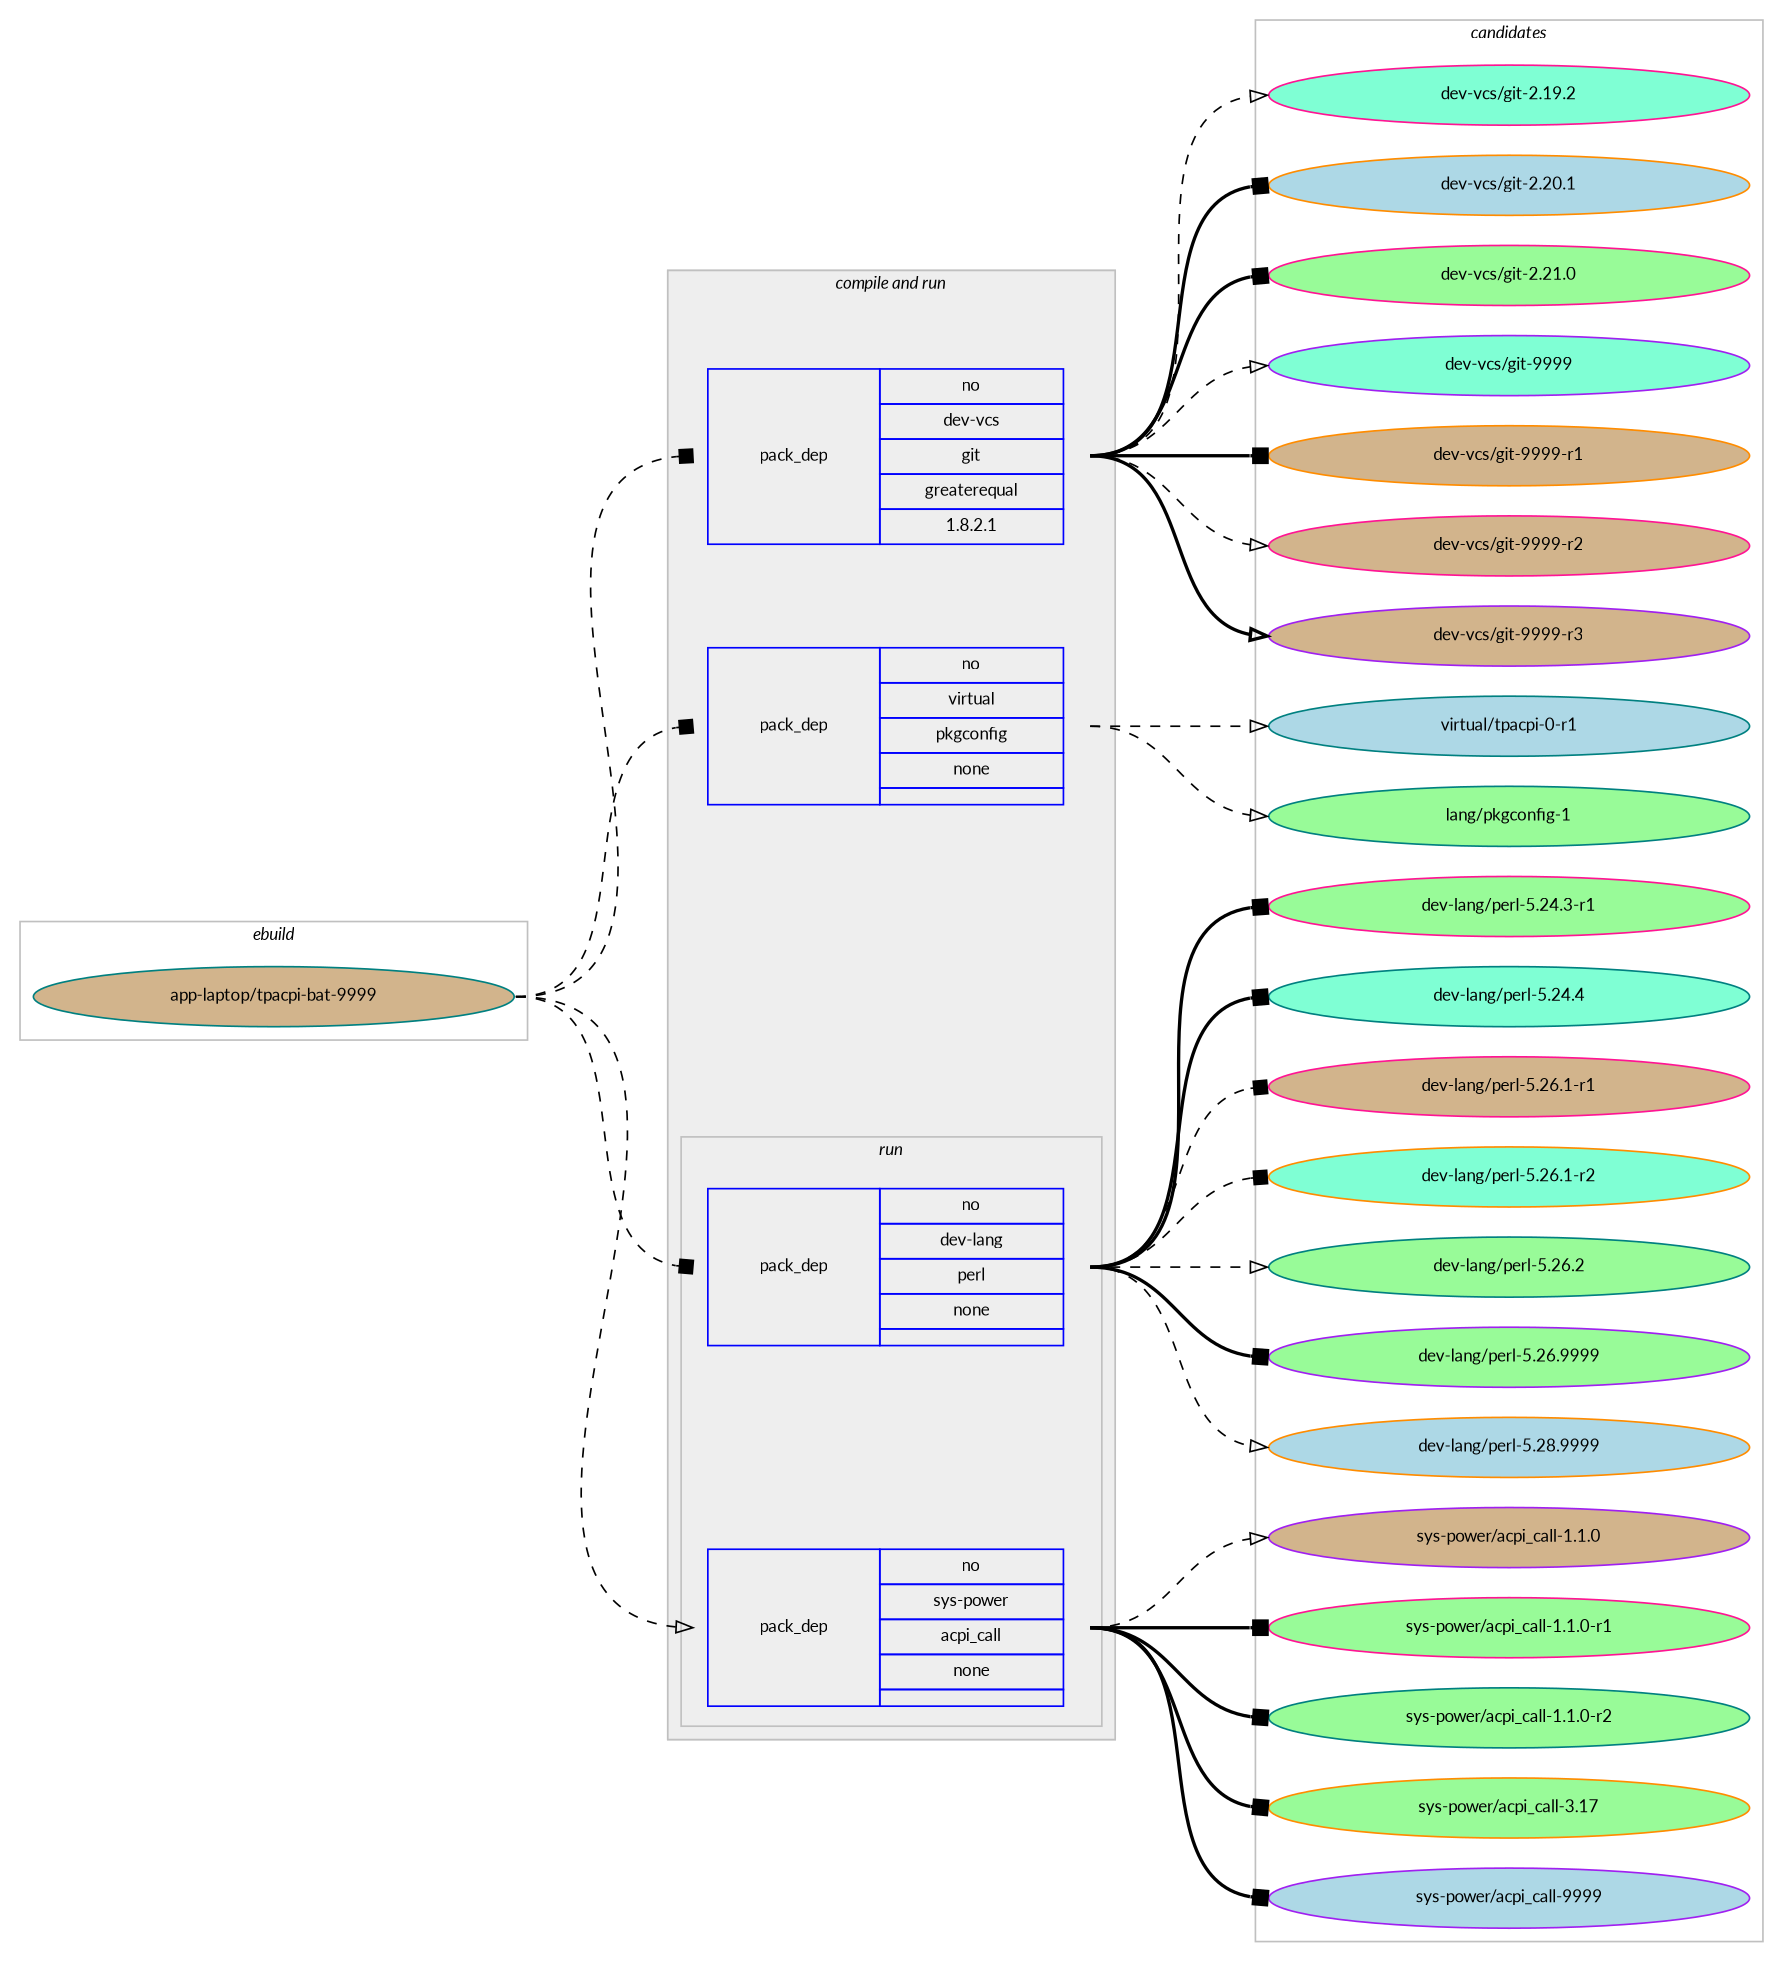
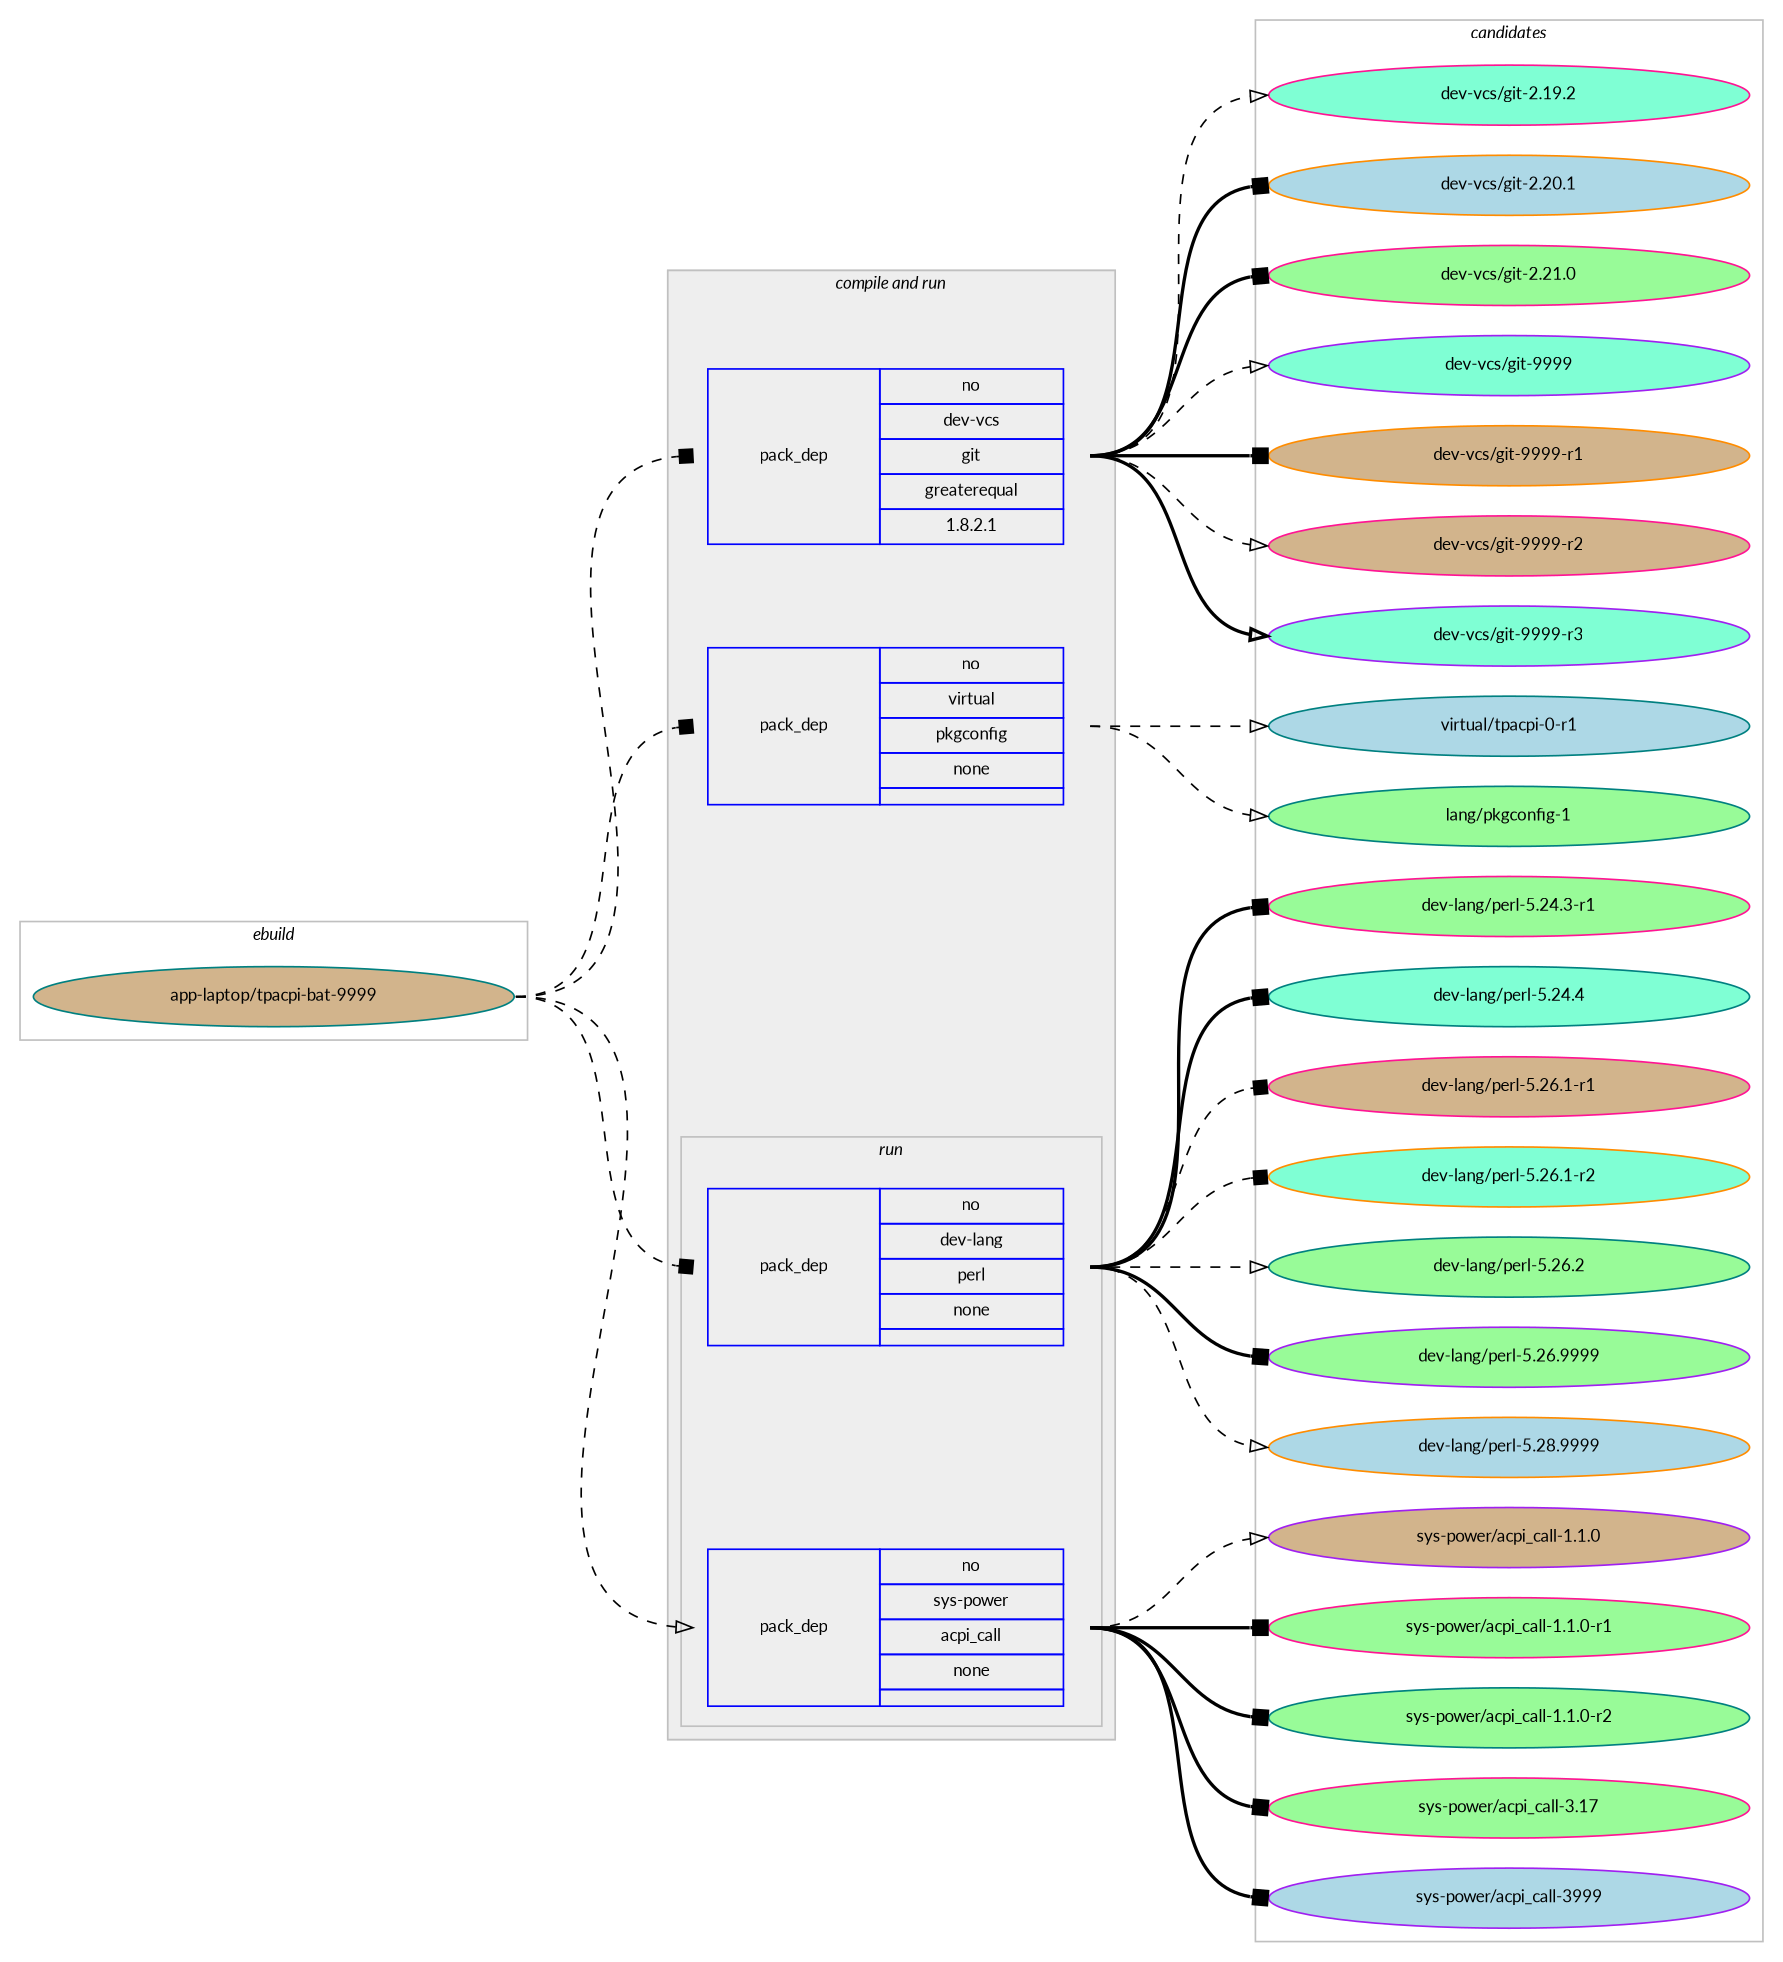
node "dev-vcs/git-9999-r3": fillcolor tan -> aquamarine
node "sys-power/acpi_call-3.17": color darkorange -> deeppink
node "sys-power/acpi_call-9999": label "sys-power/acpi_call-9999" -> "sys-power/acpi_call-3999"
